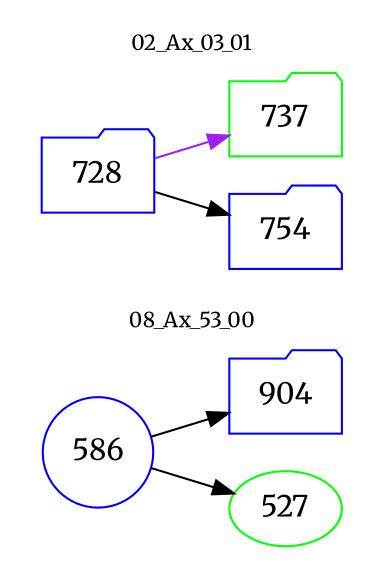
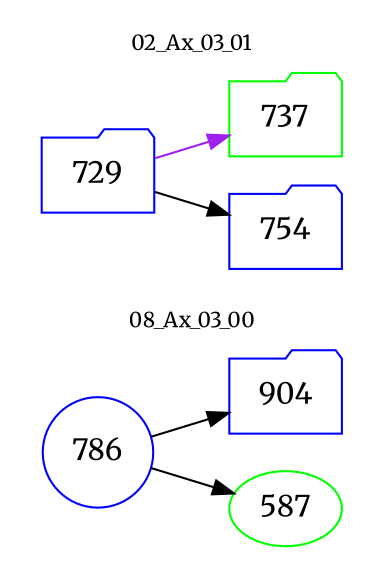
node "728": label "728" -> "729"
cluster "08_Ax_53_00": label "08_Ax_53_00" -> "08_Ax_03_00"
node "586": label "586" -> "786"
node "527": label "527" -> "587"
